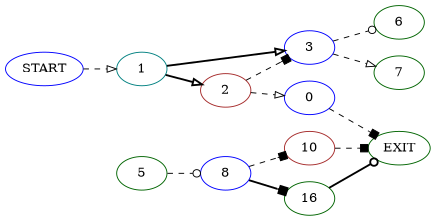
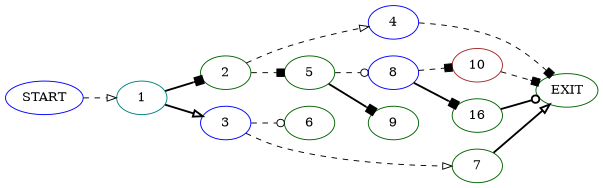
edge "2" -> "3": now "2" -> "5"
edge "1" -> "2": arrowhead onormal -> box
node "2": color brown -> darkgreen
node "0": label "0" -> "4"
node "9": added
edge "7" -> "EXIT": added
